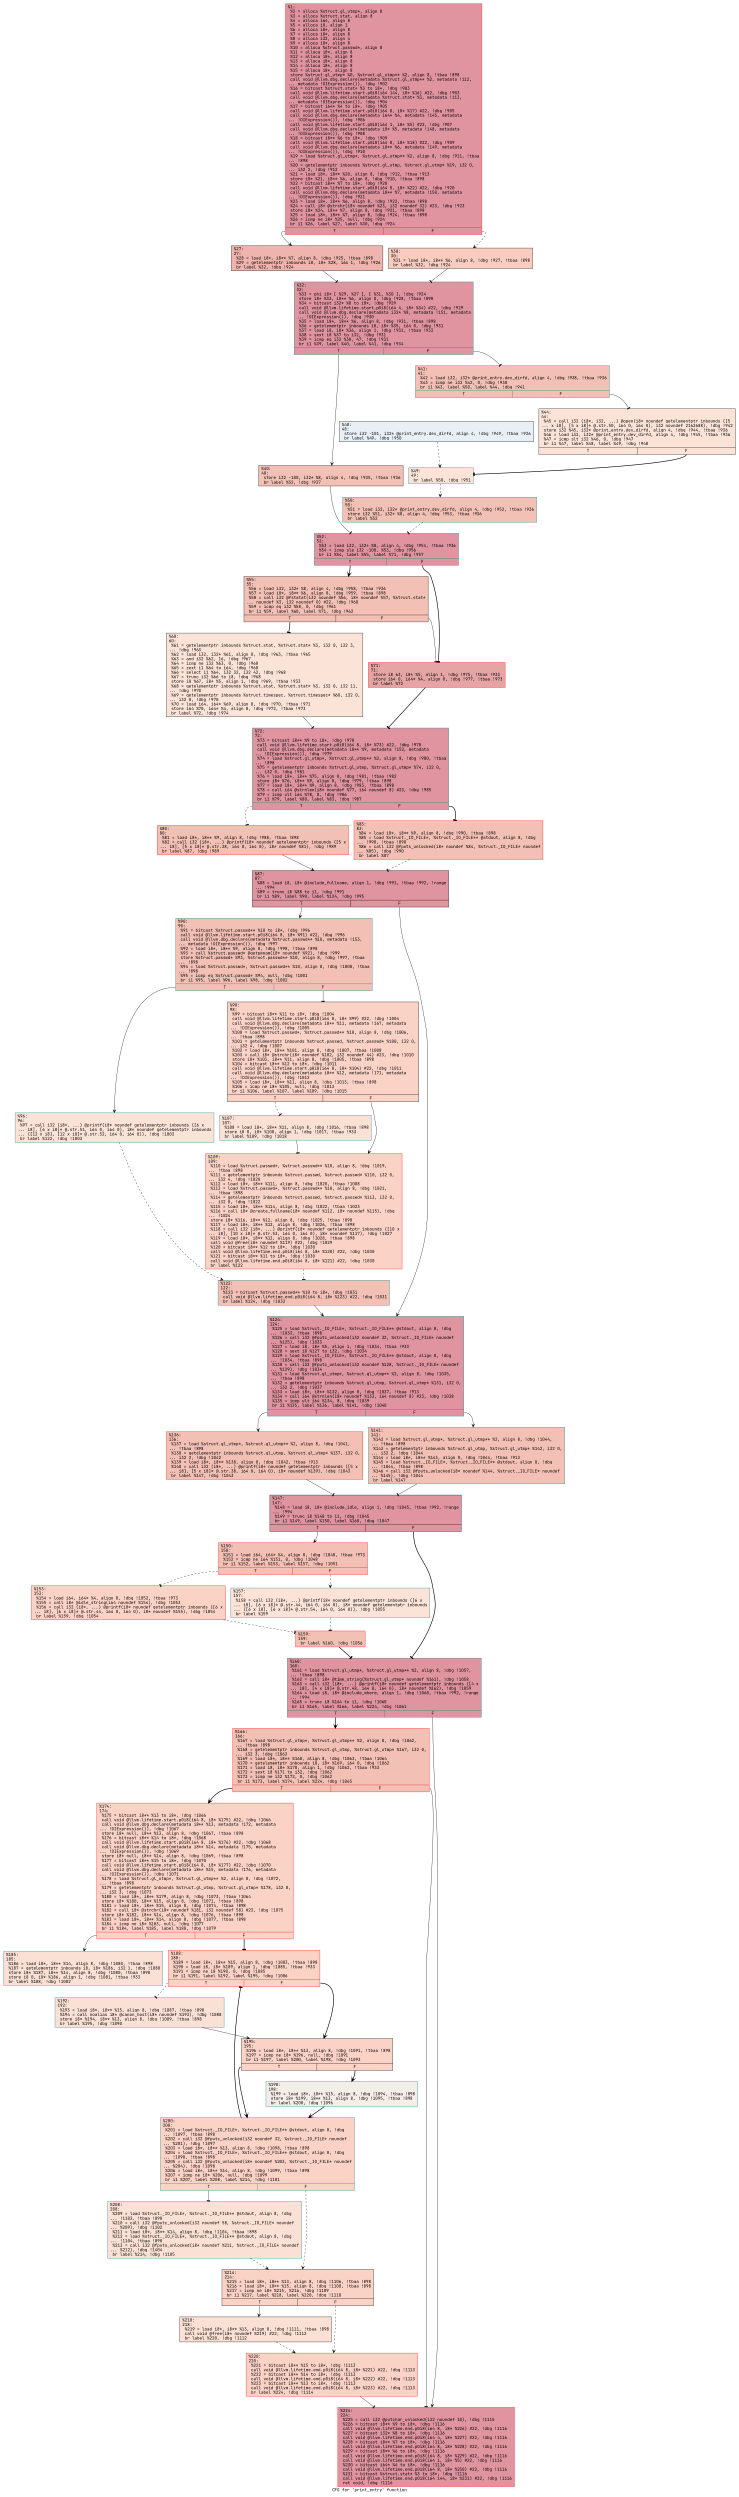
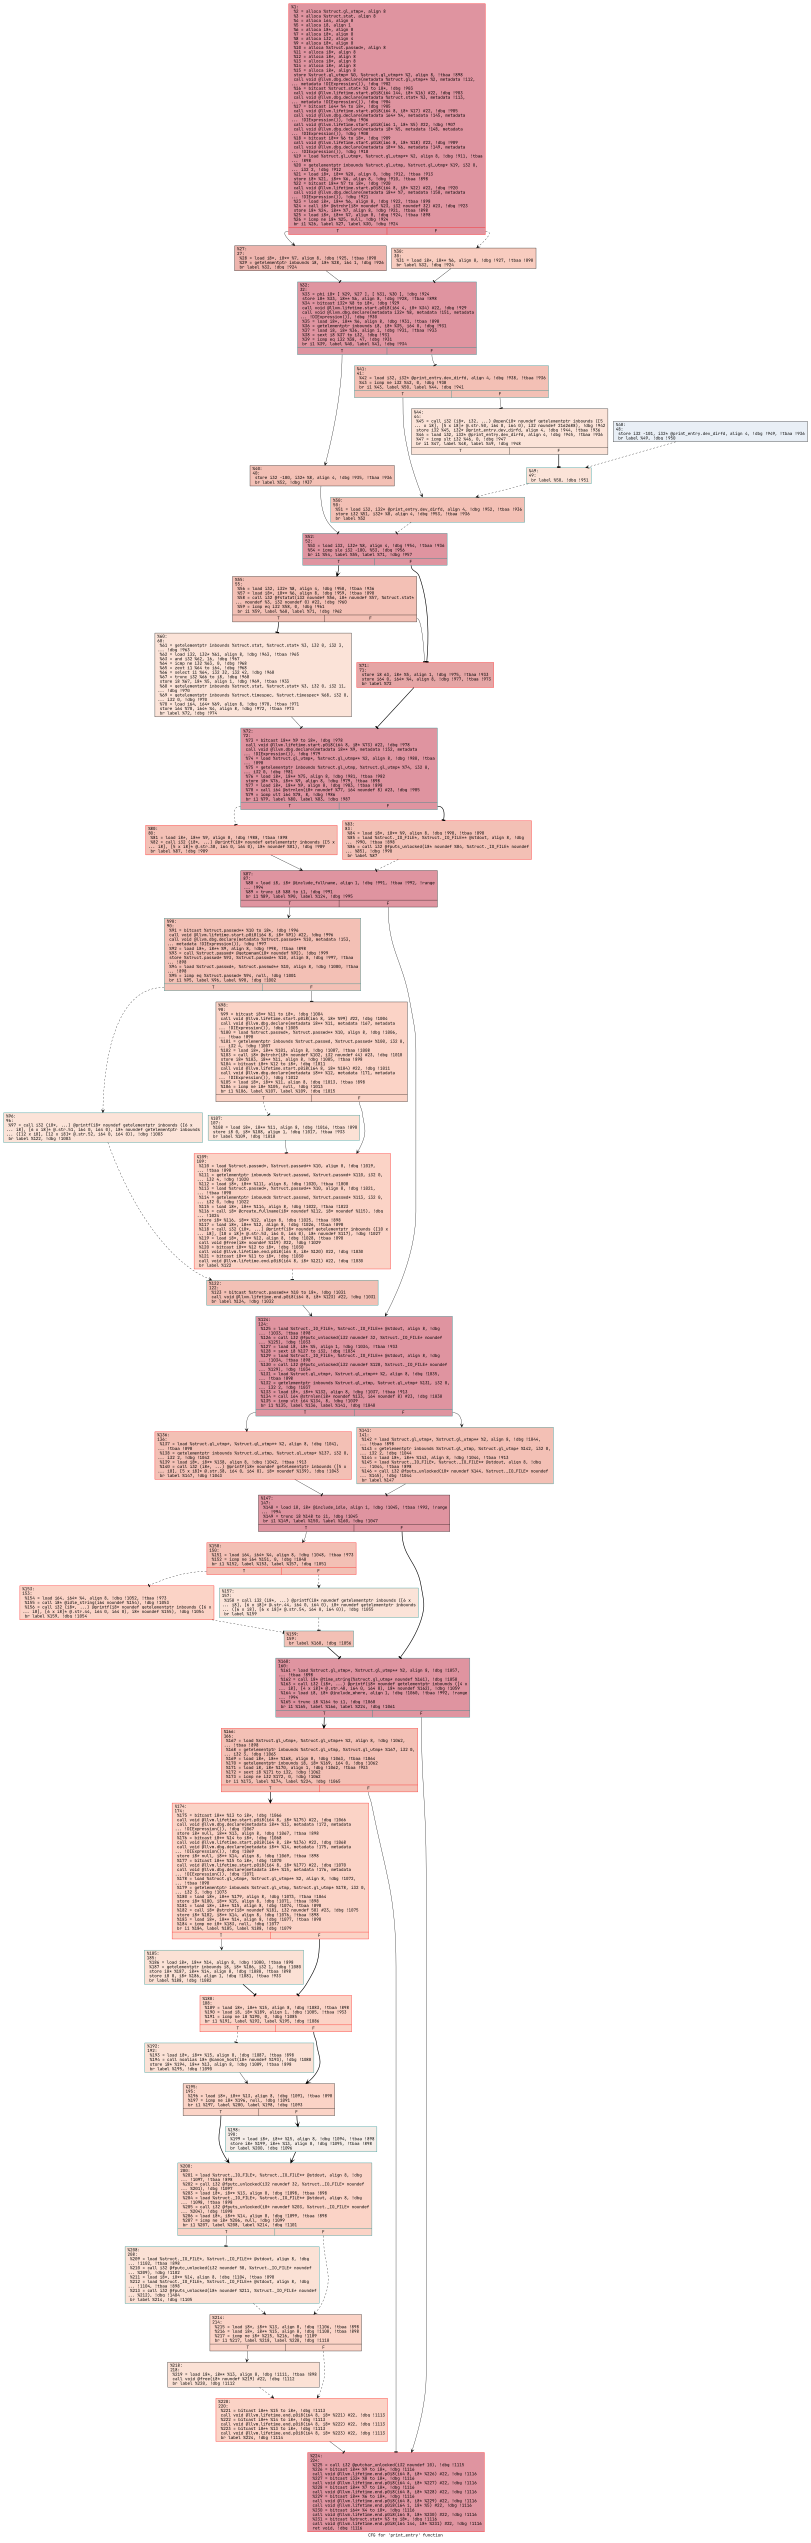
edge "%41:" -> "%50:": added
edge "%90:" -> "%96:": style solid -> dashed
node "%159:": color red -> teal
edge "%200:" -> "%188:": now "%185:" -> "%188:"
